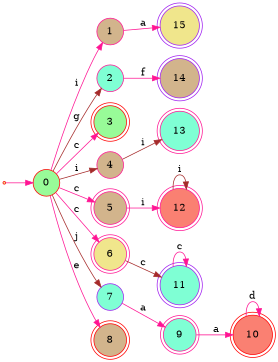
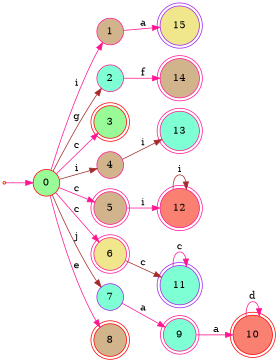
node "14": color purple -> deeppink
